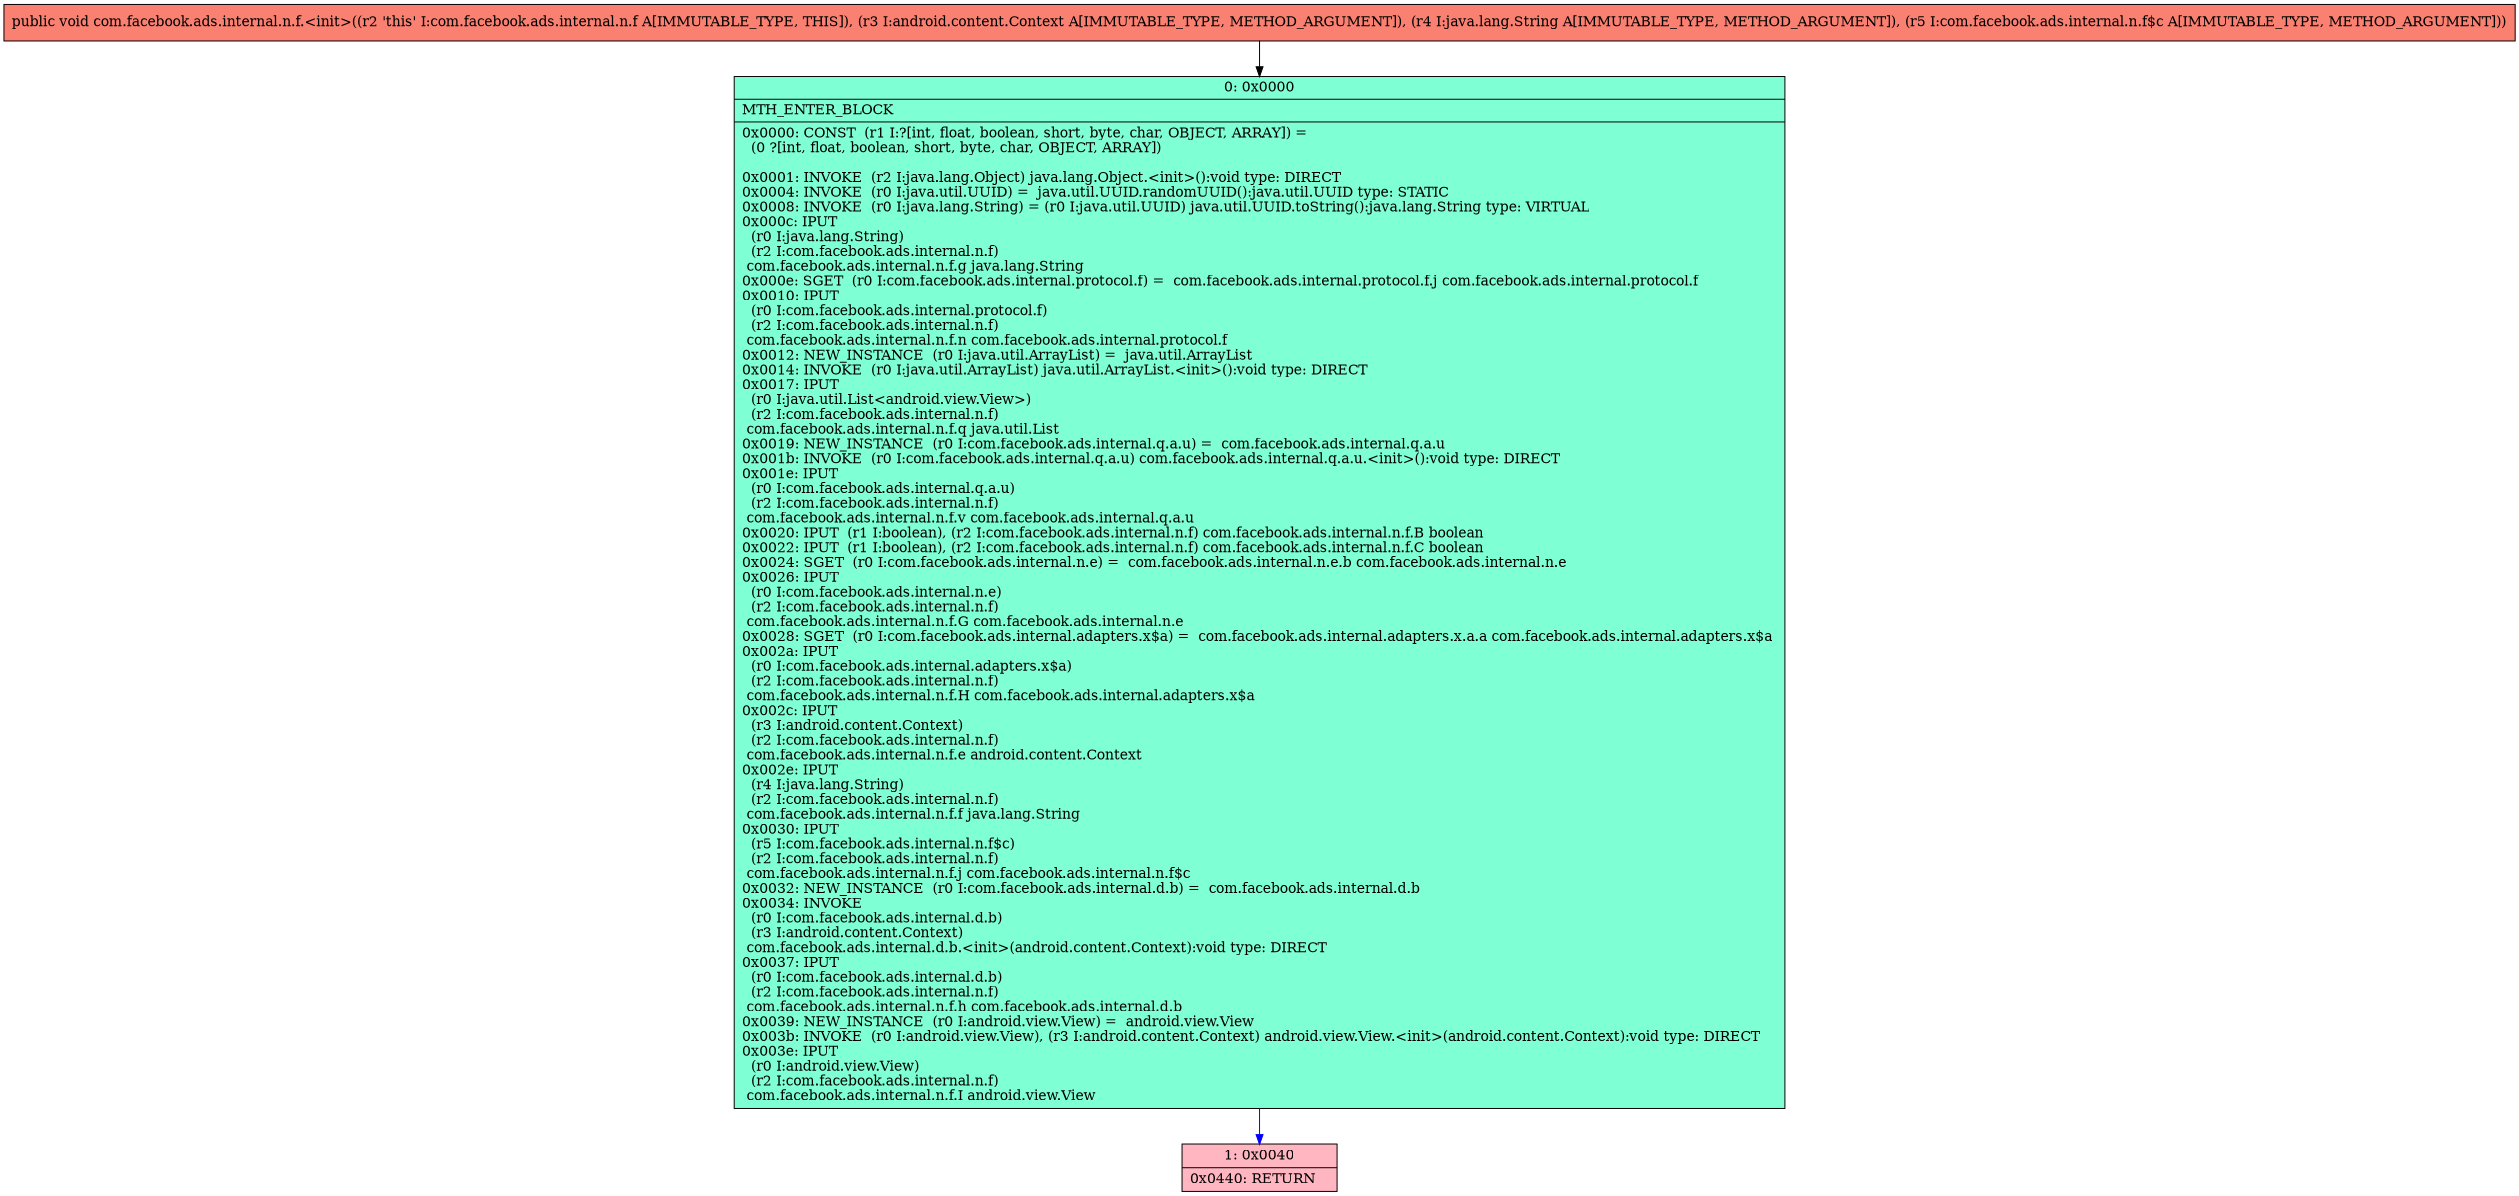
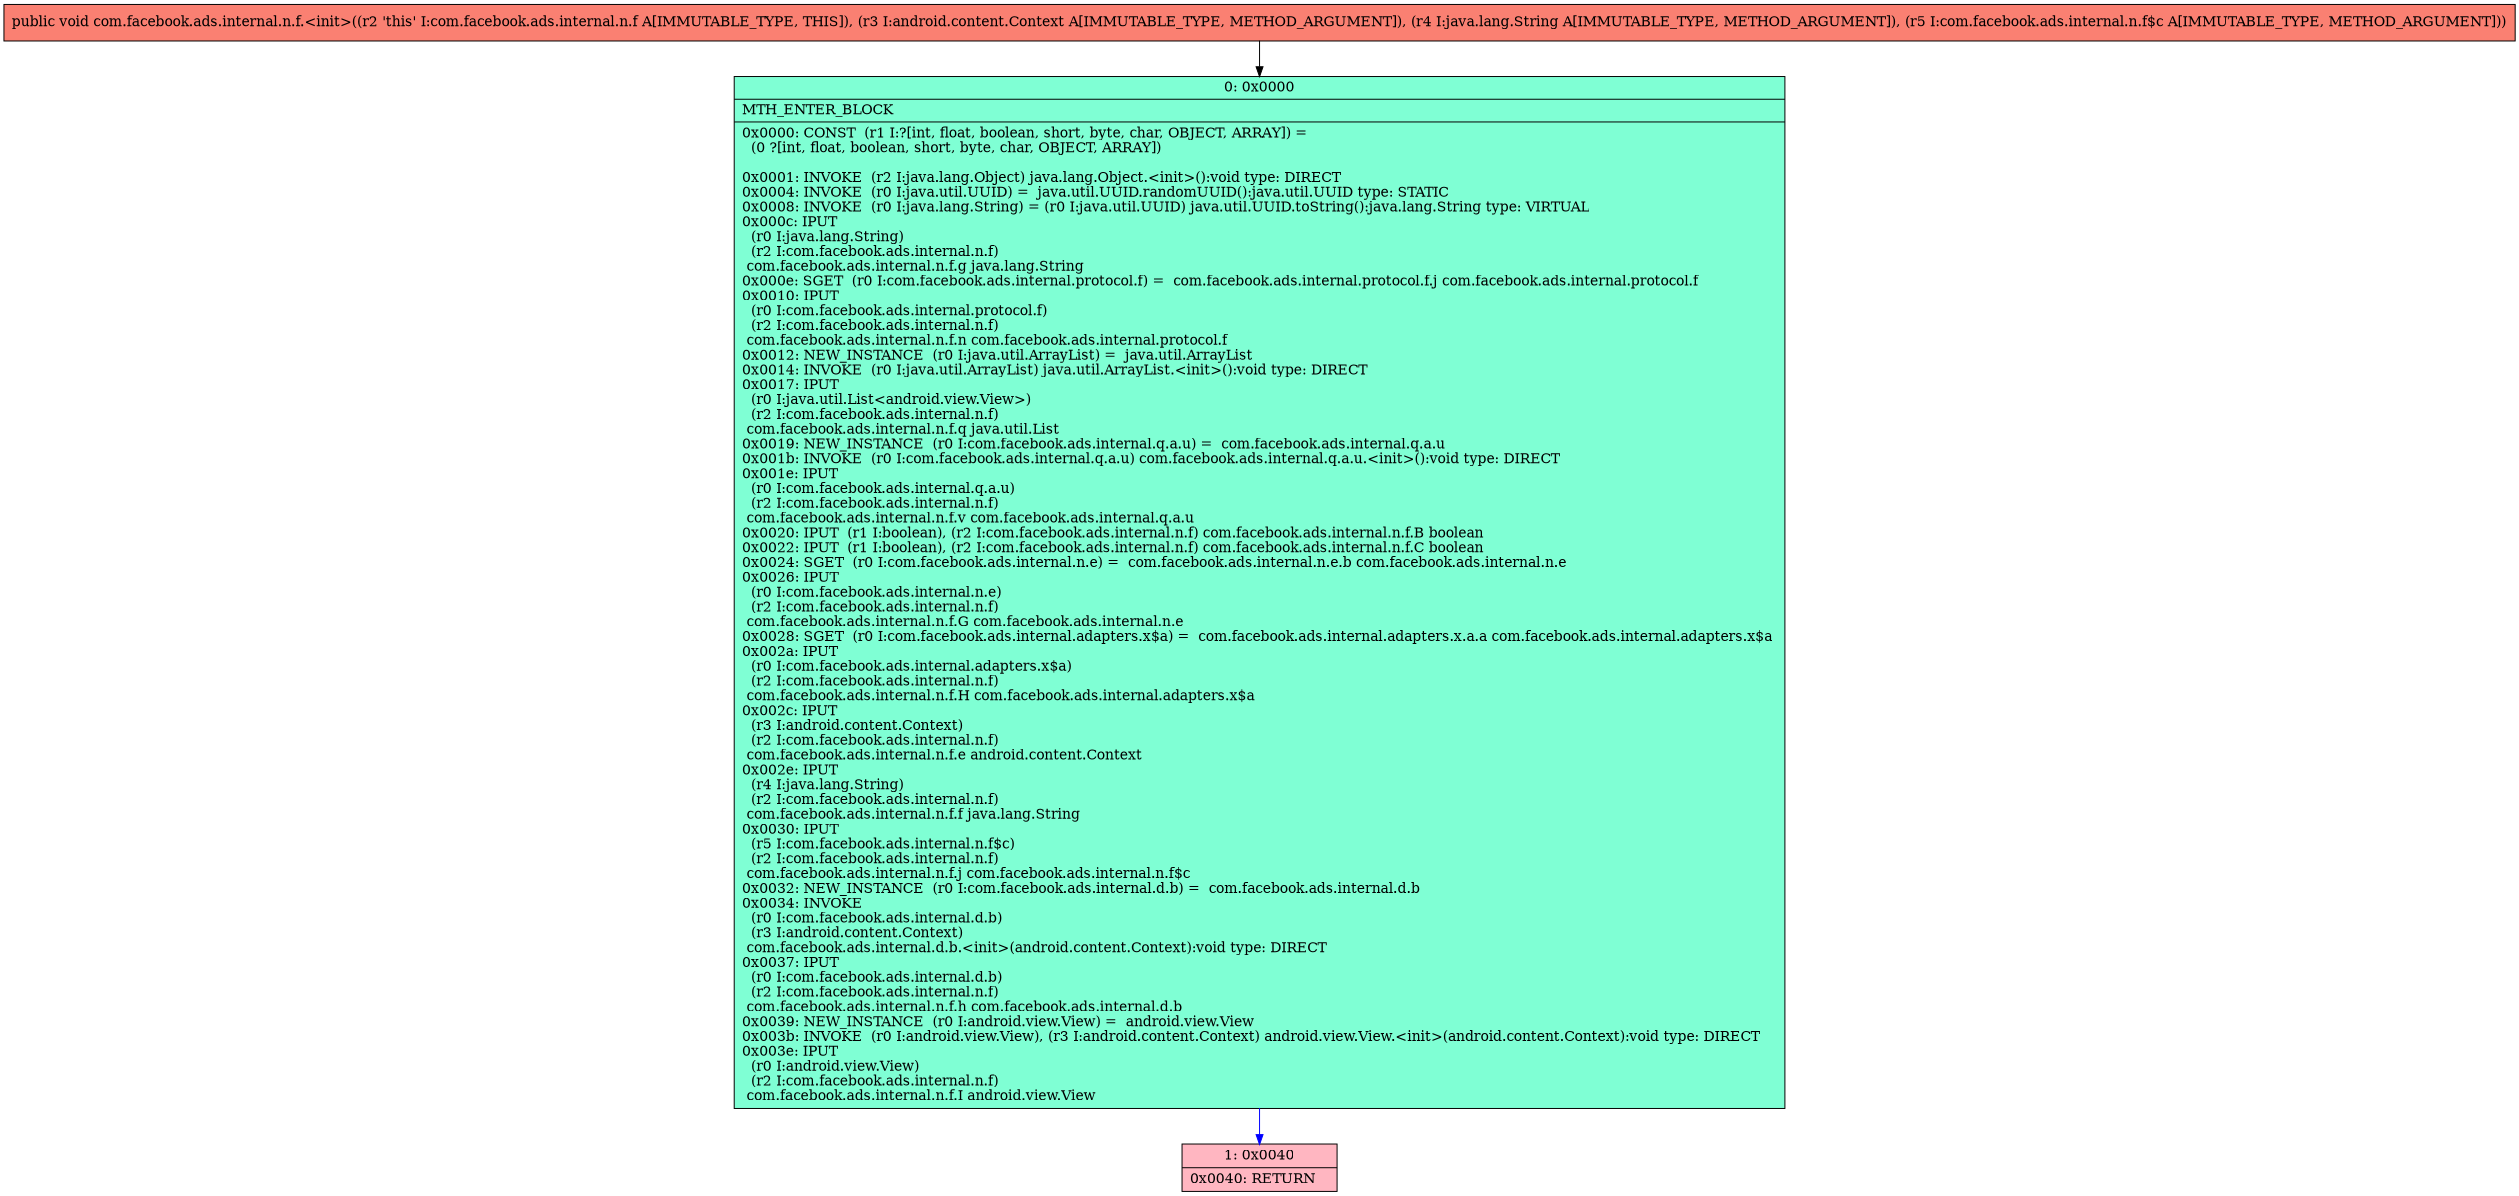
node "1: 0x0040": text "0x0440: RETURN" -> "0x0040: RETURN"
